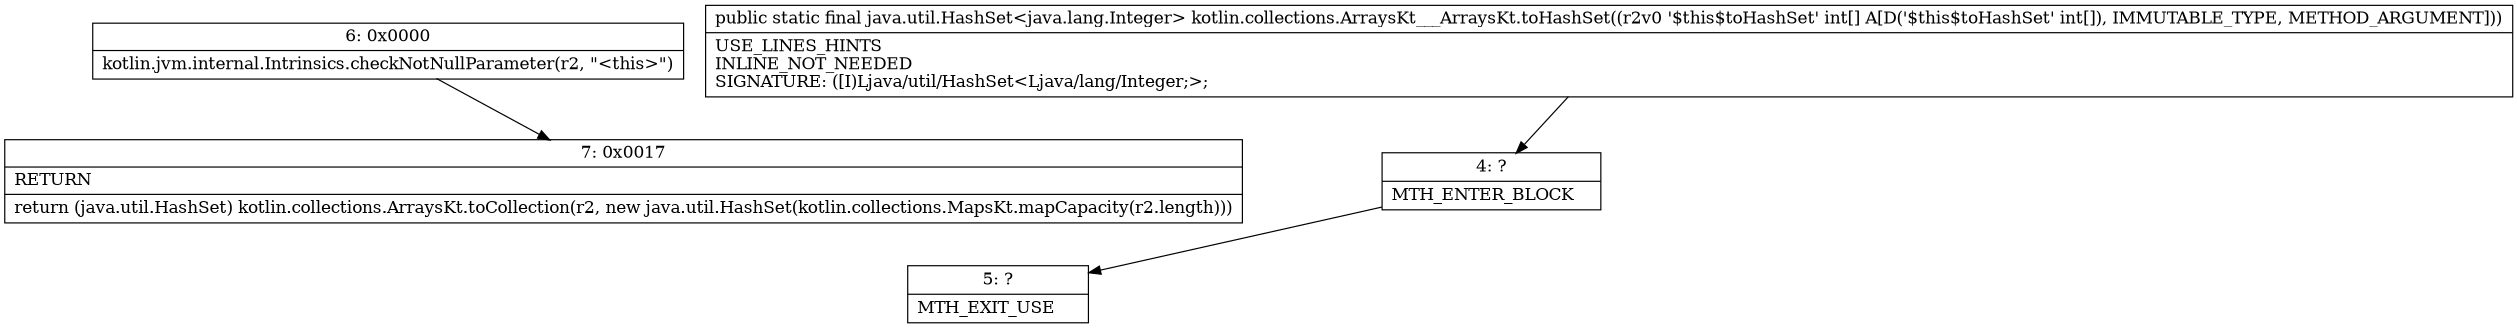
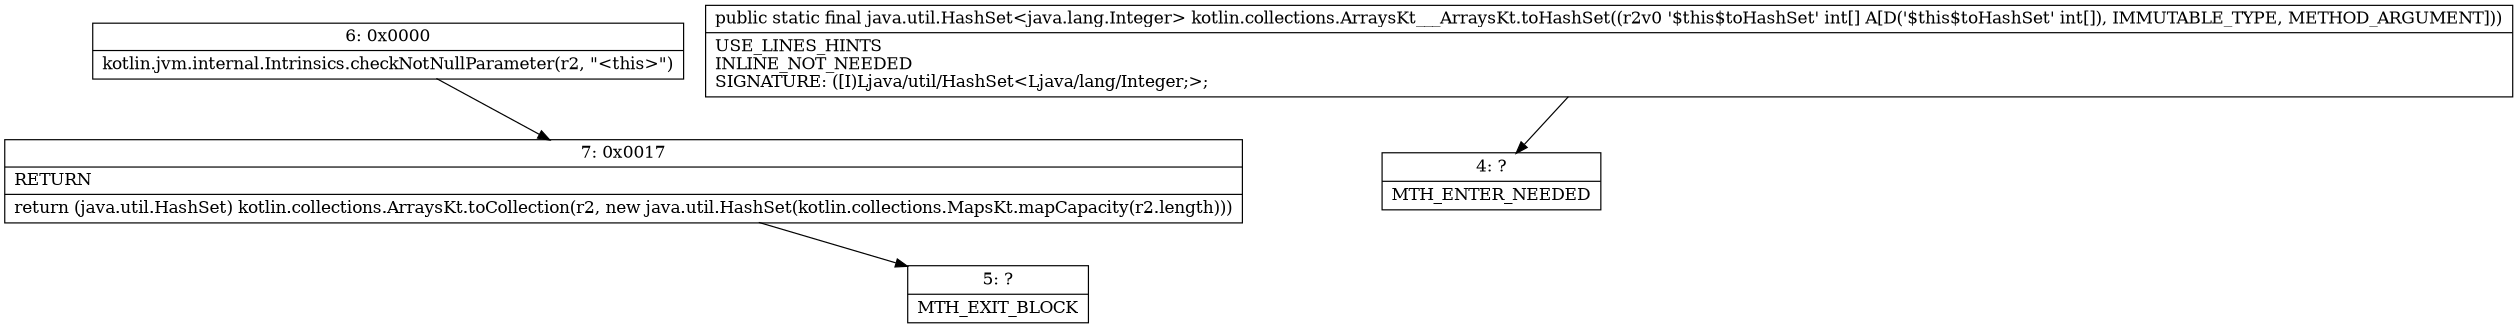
node "4: ?": text "MTH_ENTER_BLOCK" -> "MTH_ENTER_NEEDED"
edge "4: ?" -> "5: ?": now "7: 0x0017" -> "5: ?"
node "5: ?": text "MTH_EXIT_USE" -> "MTH_EXIT_BLOCK"
